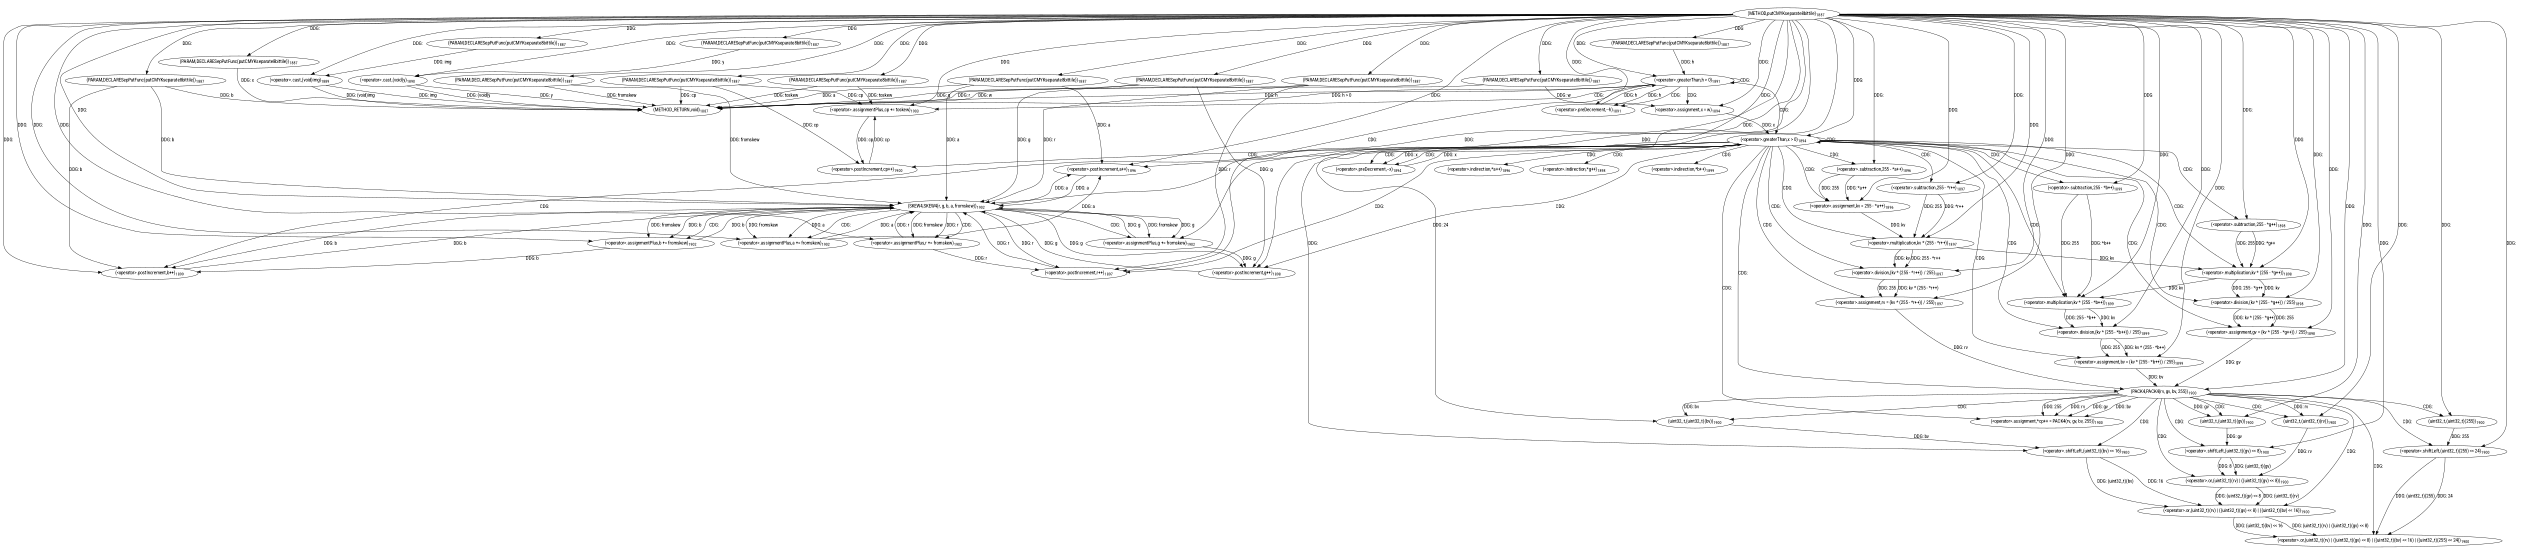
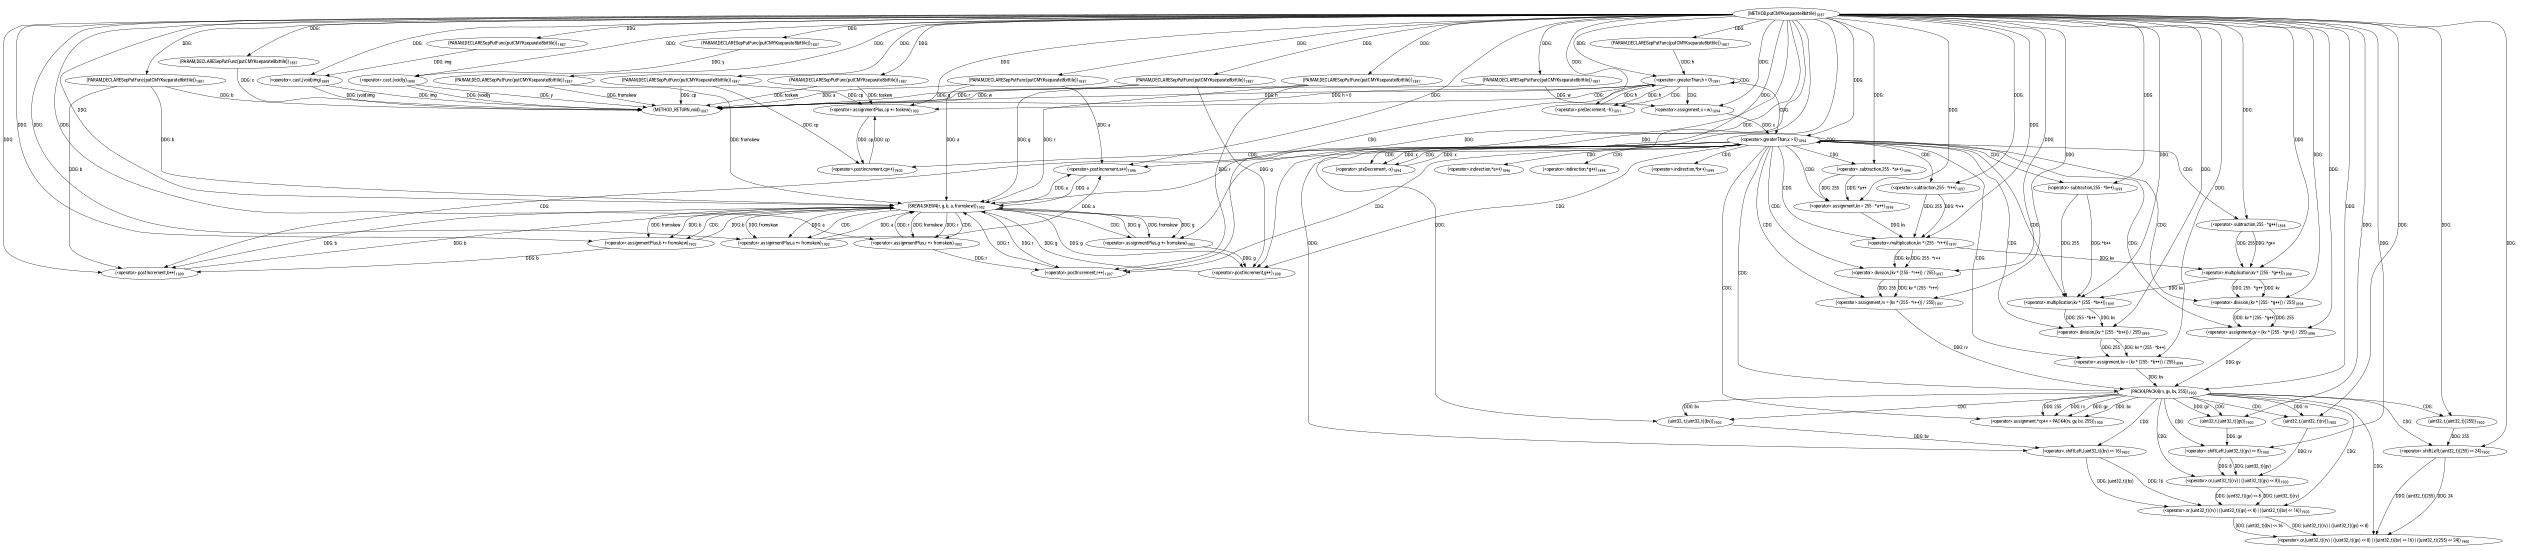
edge "(<operator>.greaterThan,x > 0)" -> "(<operator>.multiplication,kv * (255 - *g++))": removed, label "CDG:"
edge "(METHOD,putCMYKseparate8bittile)" -> "(uint32_t,(uint32_t)(bv))": label "DDG: 24" -> "DDG: "
